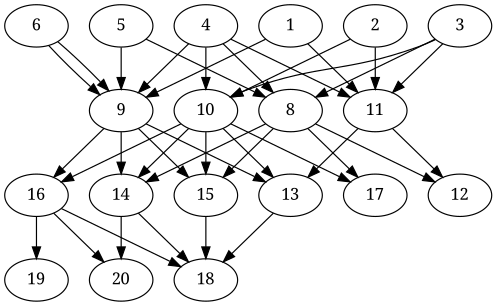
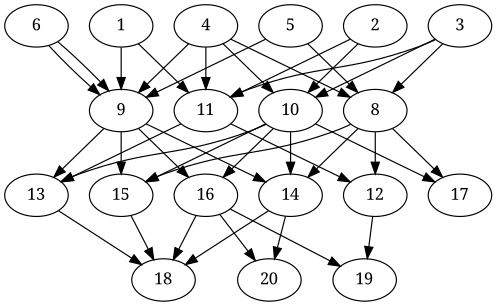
edge "12" -> "19": added
